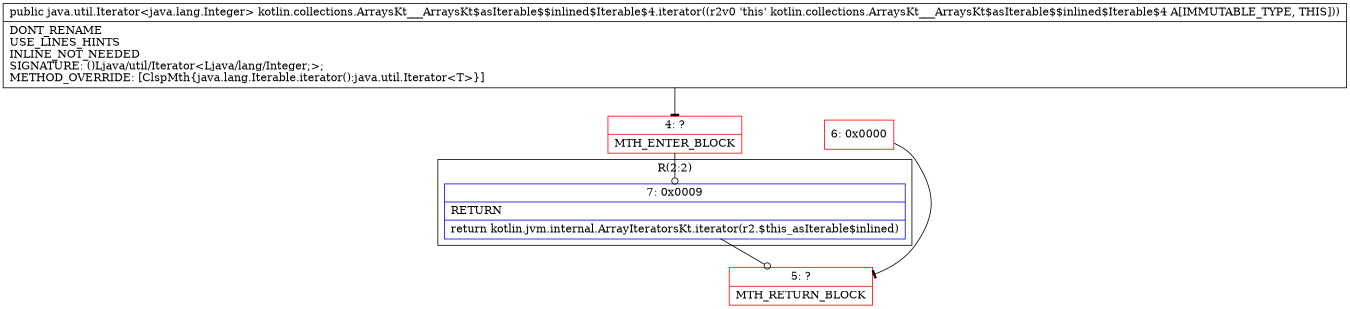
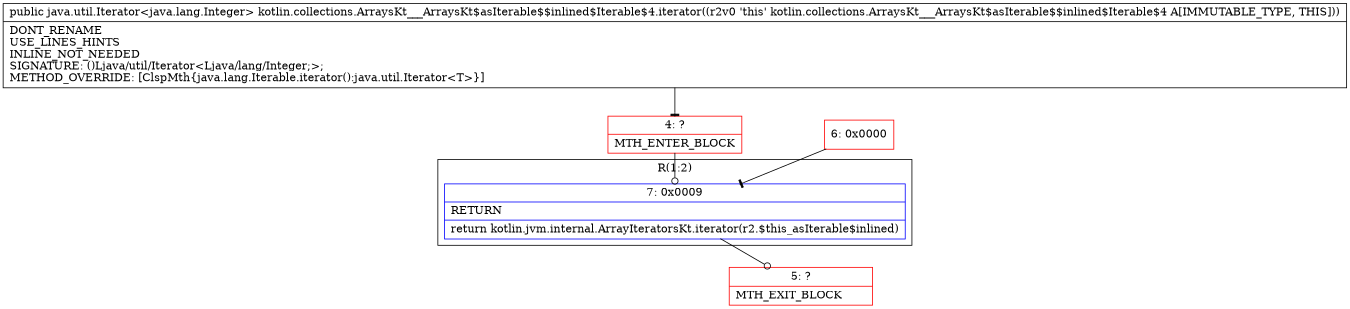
cluster "R(2:2)": label "R(2:2)" -> "R(1:2)"
edge "6: 0x0000" -> "5: ?": now "6: 0x0000" -> "7: 0x0009"
node "5: ?": text "MTH_RETURN_BLOCK" -> "MTH_EXIT_BLOCK"
